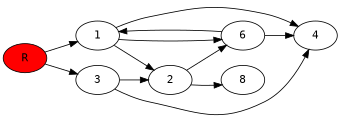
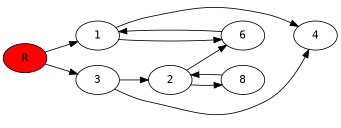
edge "6" -> "4": removed
edge "1" -> "2": now "8" -> "2"
